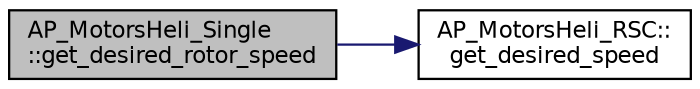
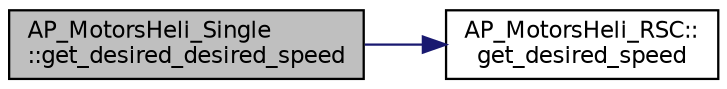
node "AP_MotorsHeli_Single ::get_desired_rotor_speed": label "AP_MotorsHeli_Single ::get_desired_rotor_speed" -> "AP_MotorsHeli_Single ::get_desired_desired_speed"
